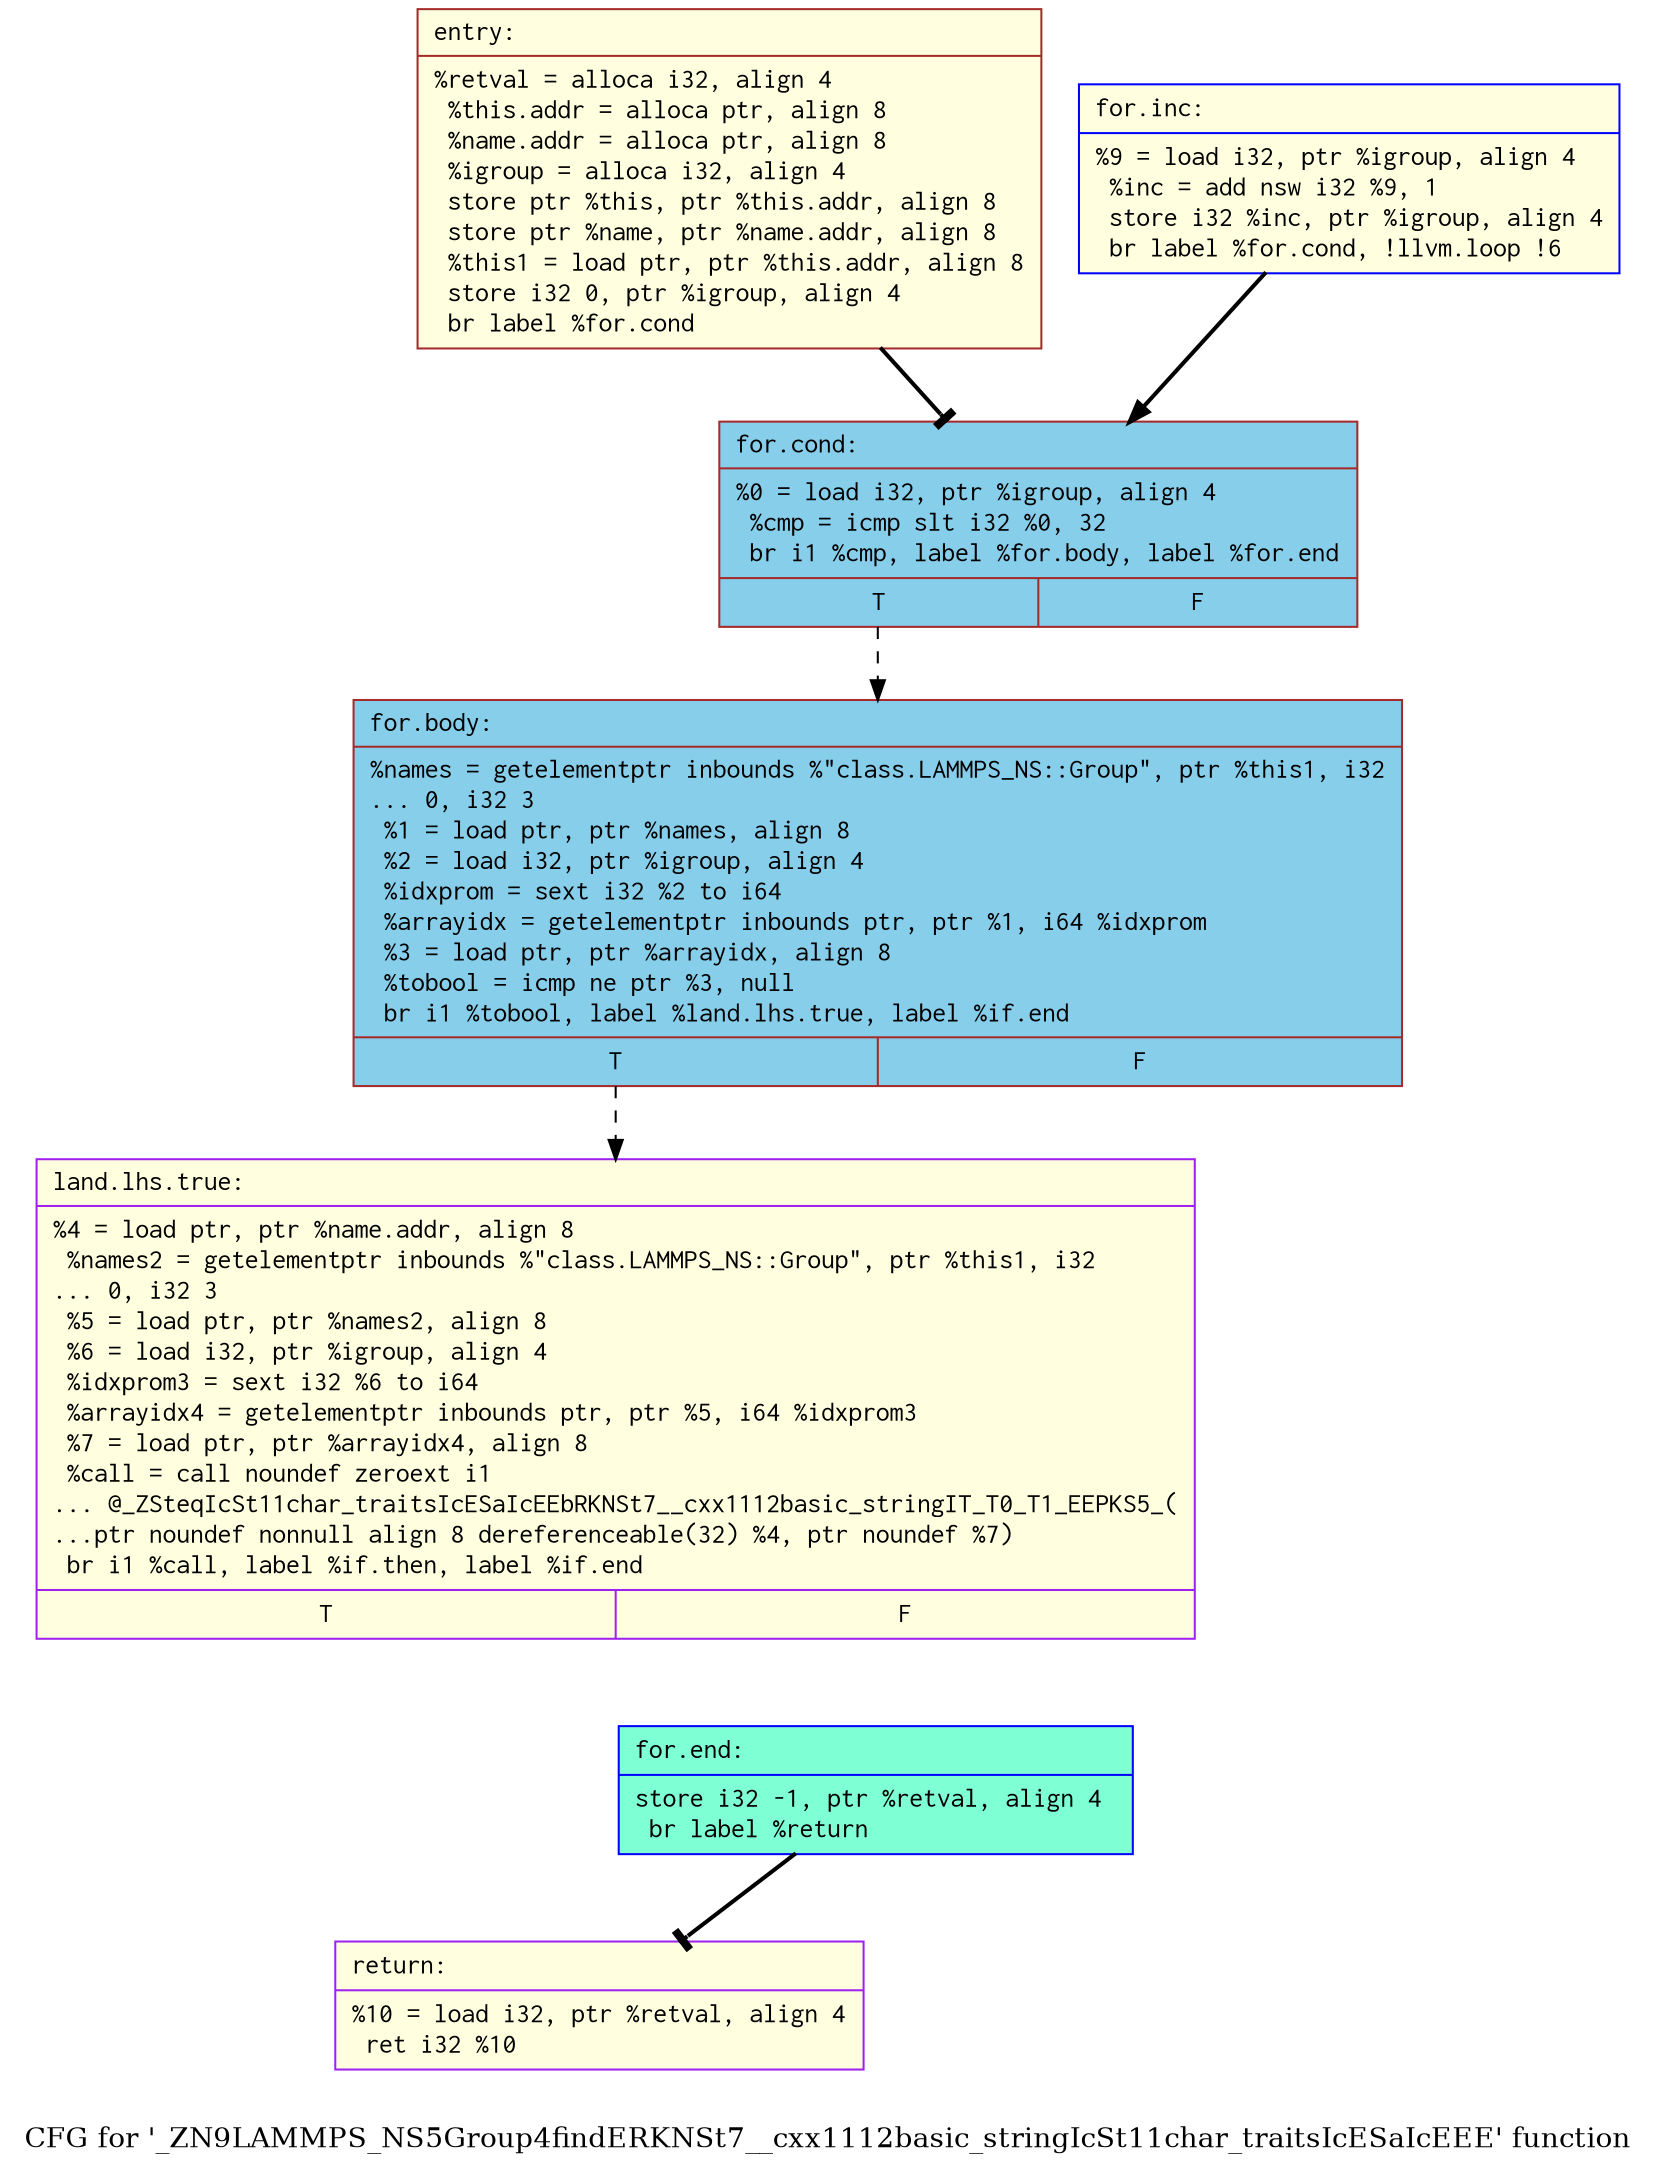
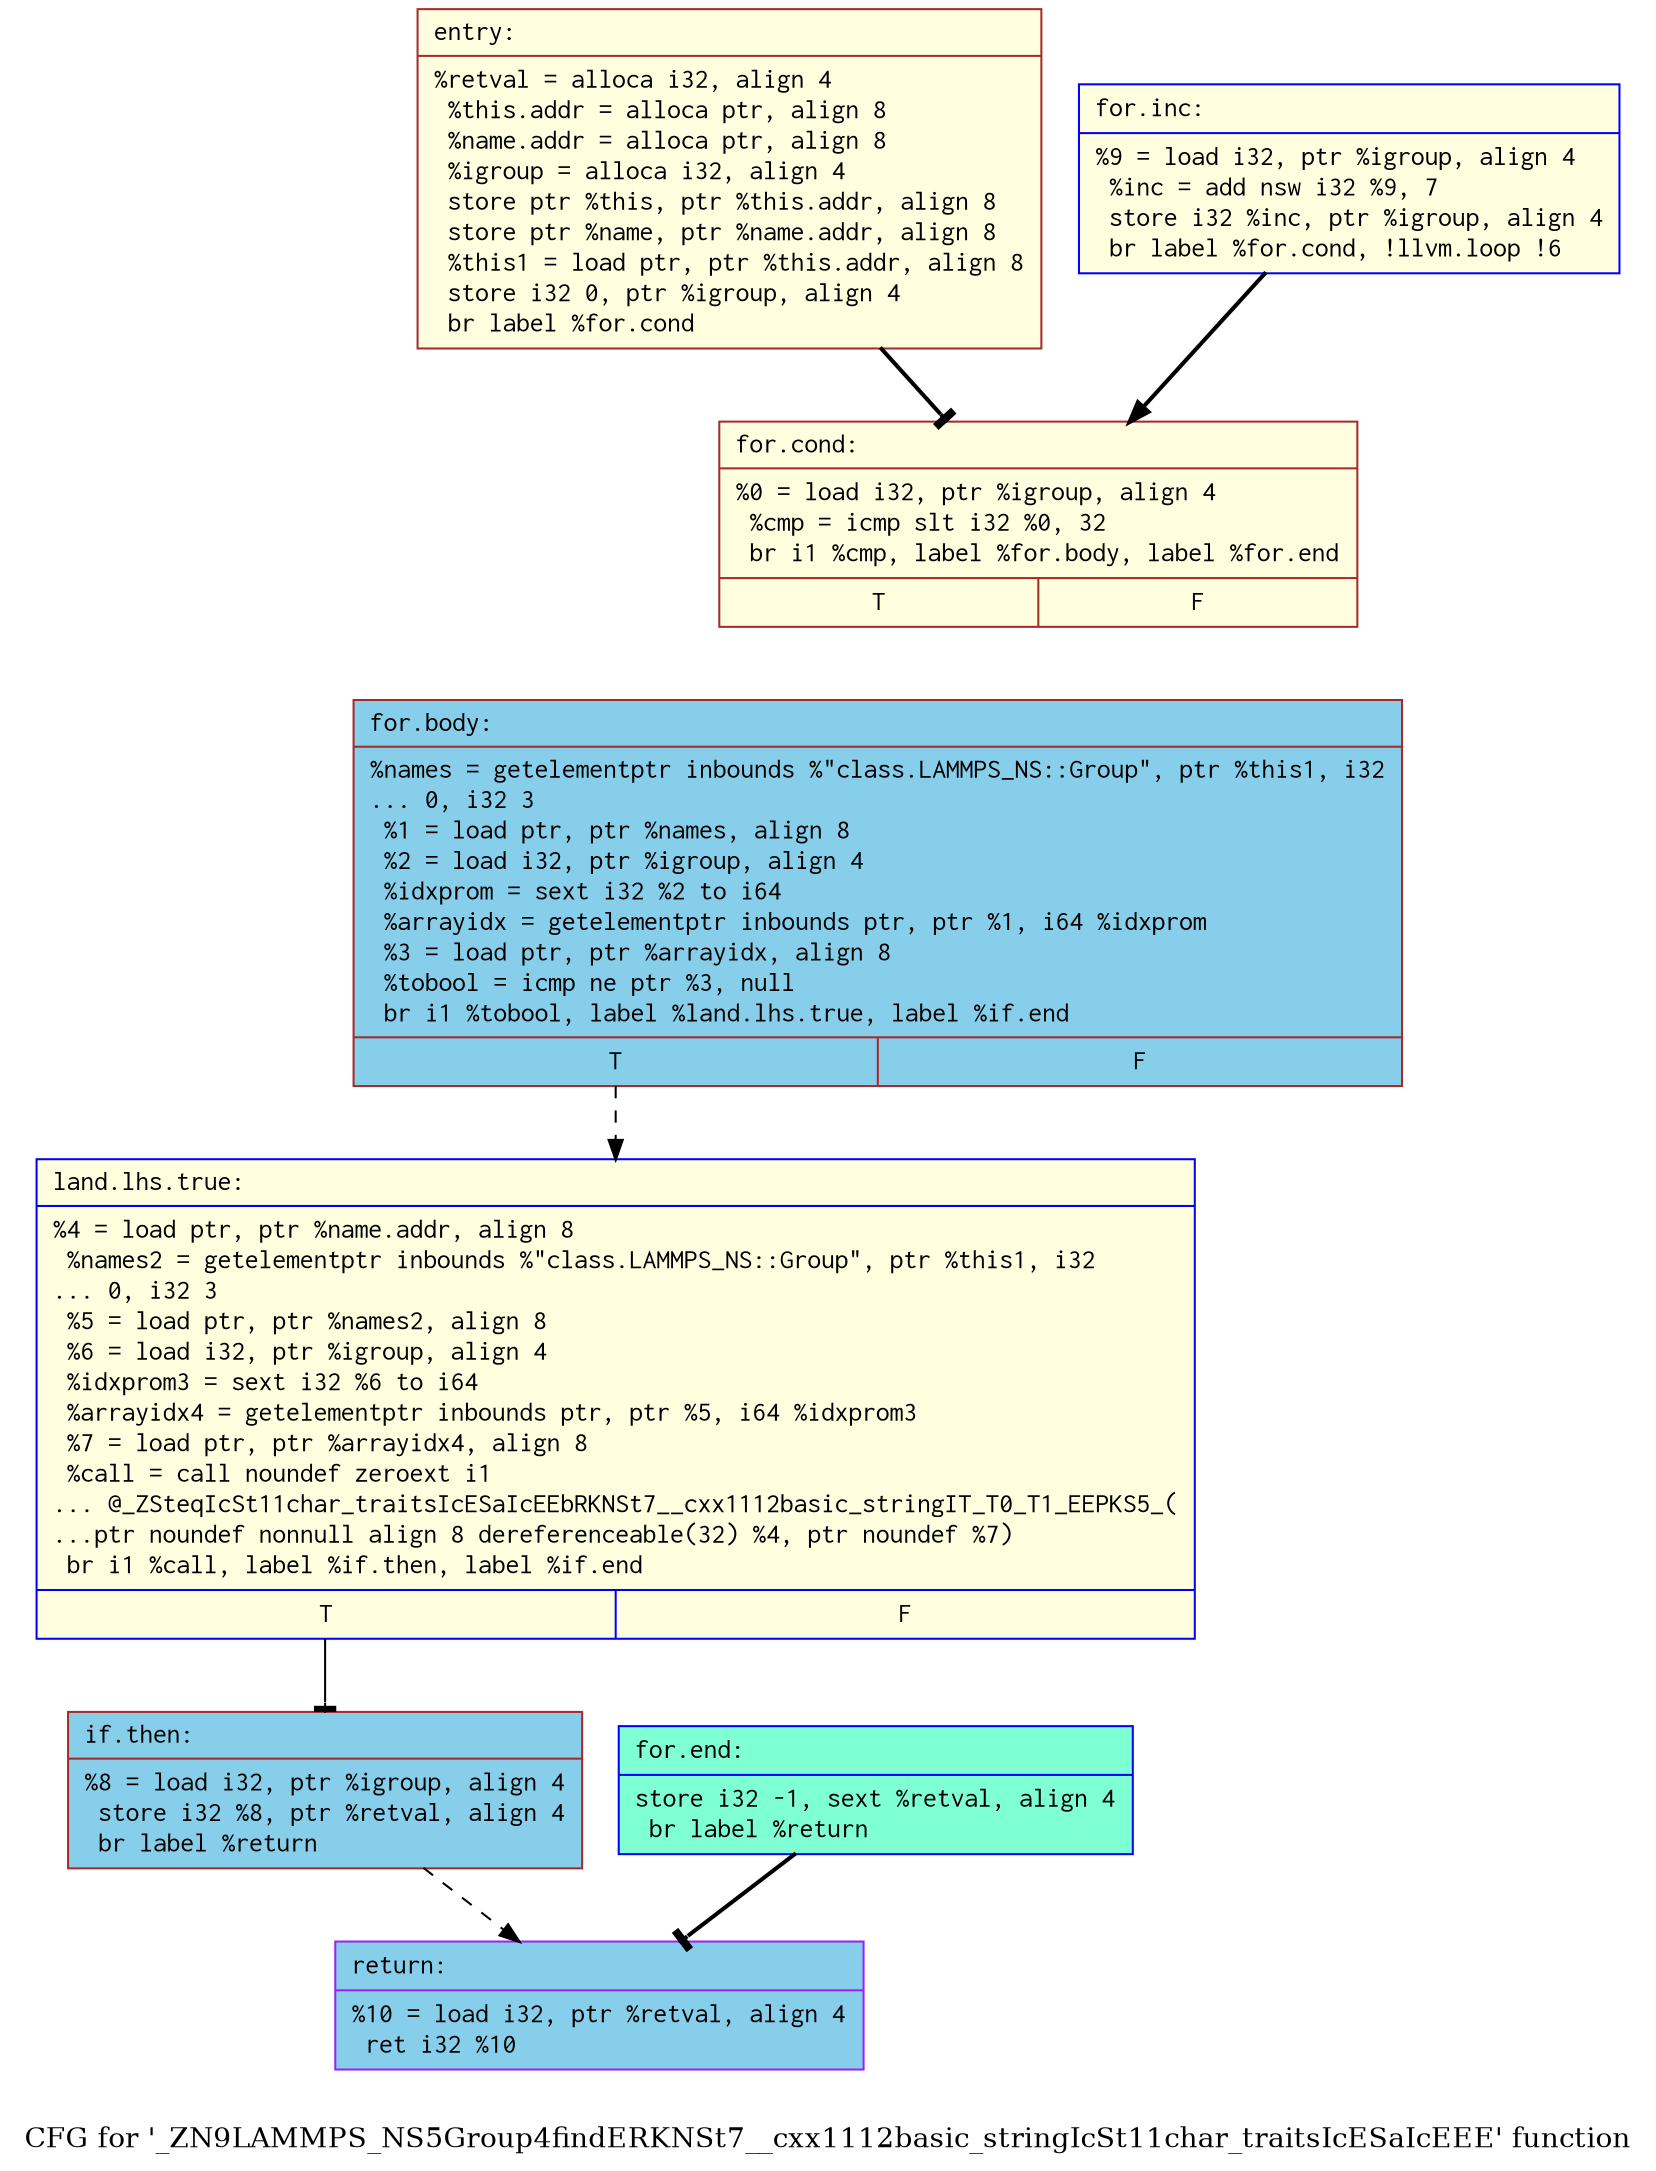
node "for.inc:": text "%inc = add nsw i32 %9, 1" -> "%inc = add nsw i32 %9, 7"
node "for.cond:": fillcolor skyblue -> lightyellow
edge "for.cond:" -> "for.body:": removed
node "land.lhs.true:": color purple -> blue
node "if.then:": added
node "for.end:": text "store i32 -1, ptr %retval, align 4" -> "store i32 -1, sext %retval, align 4"
node "return:": fillcolor lightyellow -> skyblue
